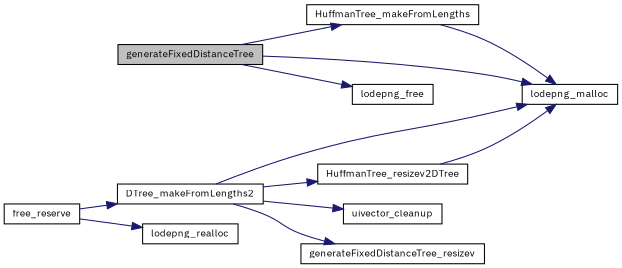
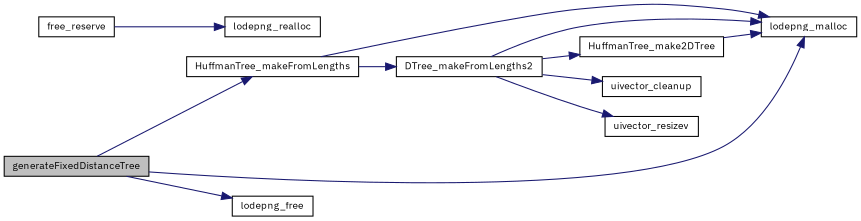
node "HuffmanTree_resizev2DTree": label "HuffmanTree_resizev2DTree" -> "HuffmanTree_make2DTree"
edge "free_reserve" -> "DTree_makeFromLengths2": now "HuffmanTree_makeFromLengths" -> "DTree_makeFromLengths2"
node "generateFixedDistanceTree_resizev": label "generateFixedDistanceTree_resizev" -> "uivector_resizev"
